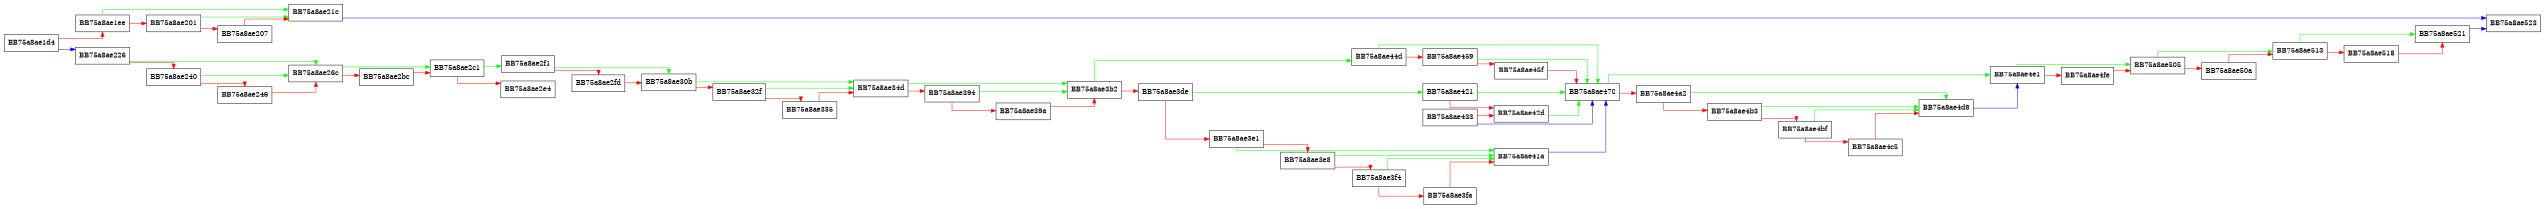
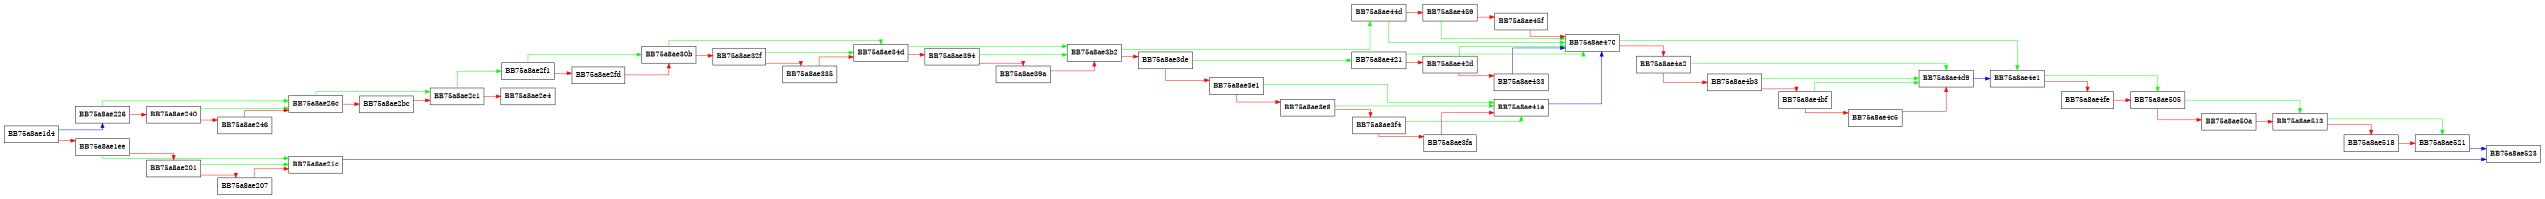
edge "BB75a8ae433" -> "BB75a8ae42d": reversed
